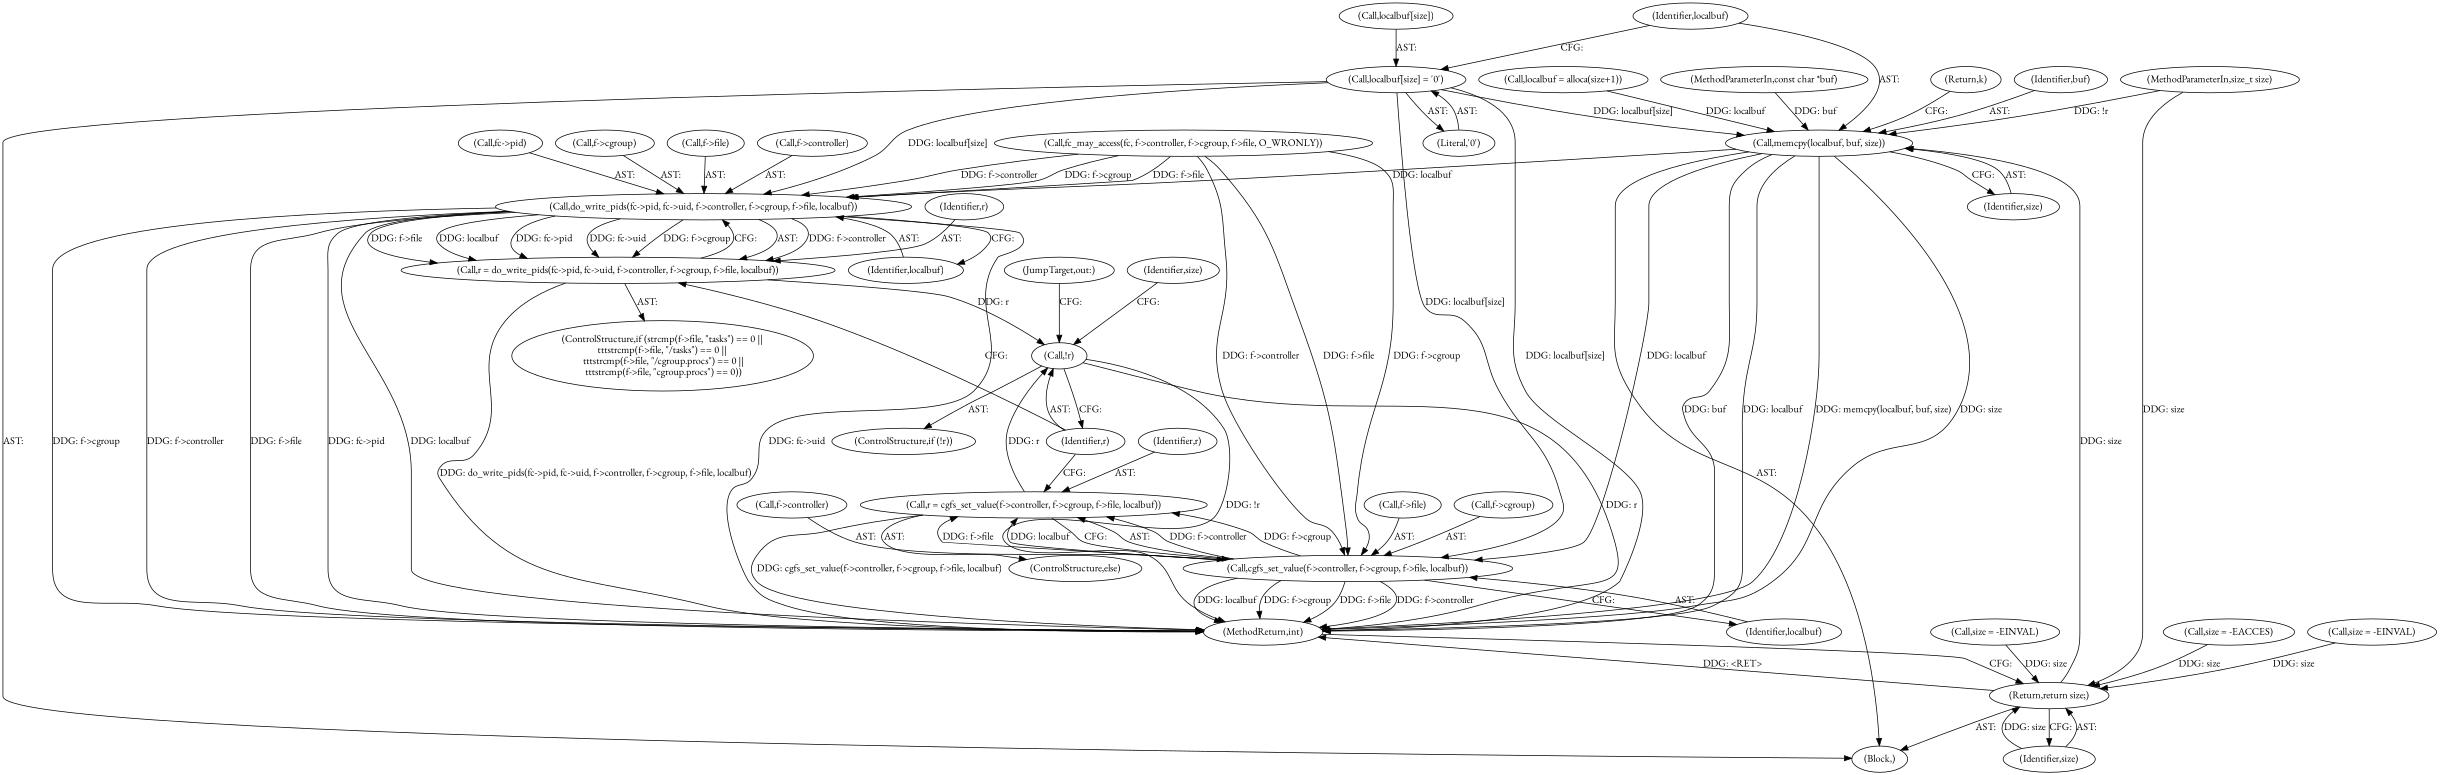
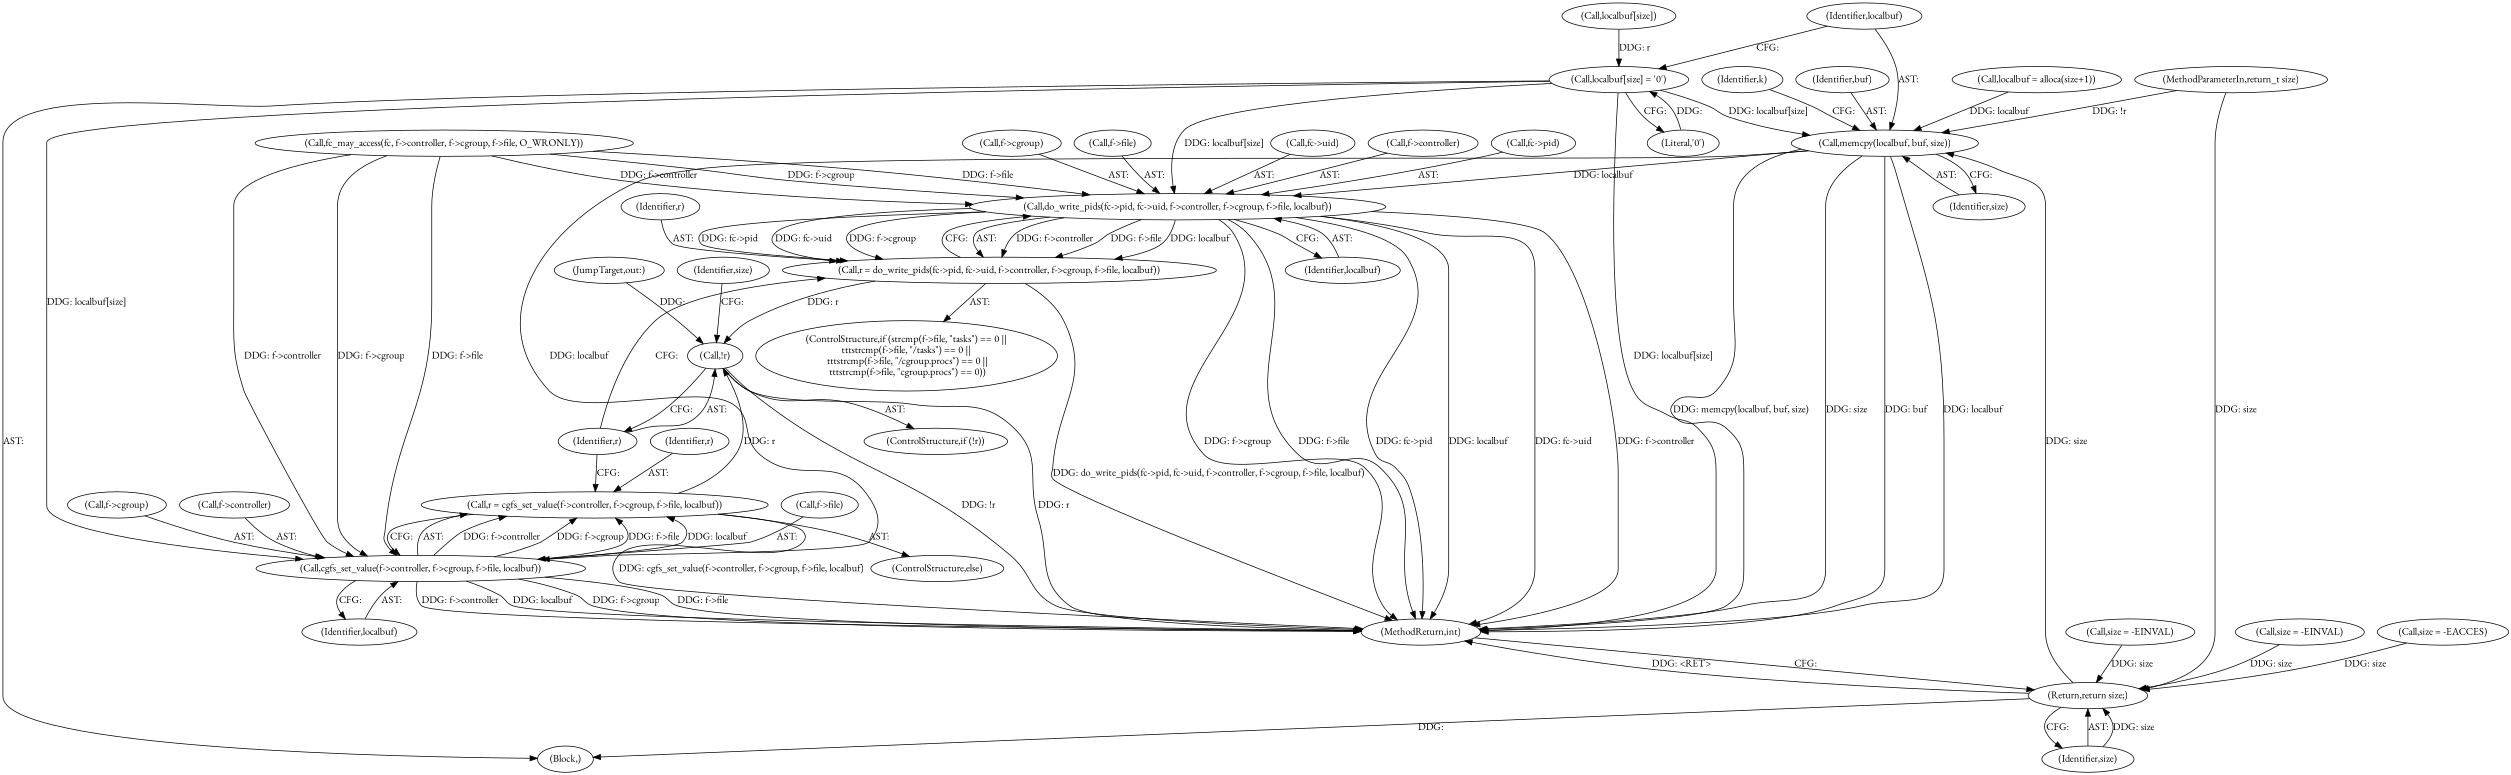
edge "(Call,localbuf[size])" -> "(Call,localbuf[size] = '0')": label "AST: " -> "DDG: r"
node "(MethodParameterIn,const char *buf)": removed
node "(Return,k)": label "(Return,k)" -> "(Identifier,k)"
node "(MethodParameterIn,size_t size)": label "(MethodParameterIn,size_t size)" -> "(MethodParameterIn,return_t size)"
edge "(Call,localbuf[size] = '0')" -> "(Literal,'0')": label "AST: " -> "CFG: "
edge "(Literal,'0')" -> "(Call,localbuf[size] = '0')": label "AST: " -> "DDG: "
node "(Call,fc->uid)": added
edge "(JumpTarget,out:)" -> "(Call,!r)": label "CFG: " -> "DDG: "
edge "(Call,memcpy(localbuf, buf, size))" -> "(Block,)": removed, label "AST:"
edge "(Return,return size;)" -> "(Block,)": label "AST: " -> "DDG: "
